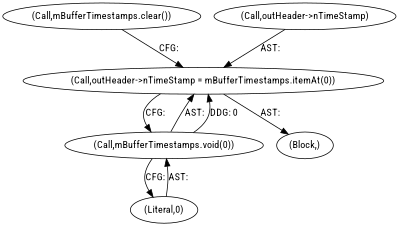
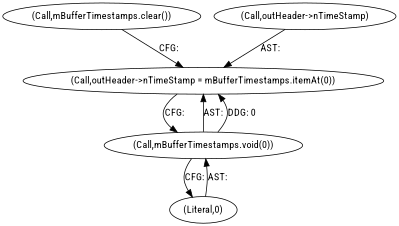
node "(Block,)": removed
